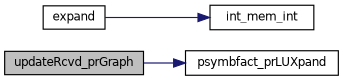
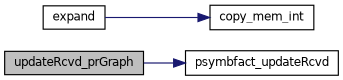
node "int_mem_int": label "int_mem_int" -> "copy_mem_int"
node "psymbfact_prLUXpand": label "psymbfact_prLUXpand" -> "psymbfact_updateRcvd"
